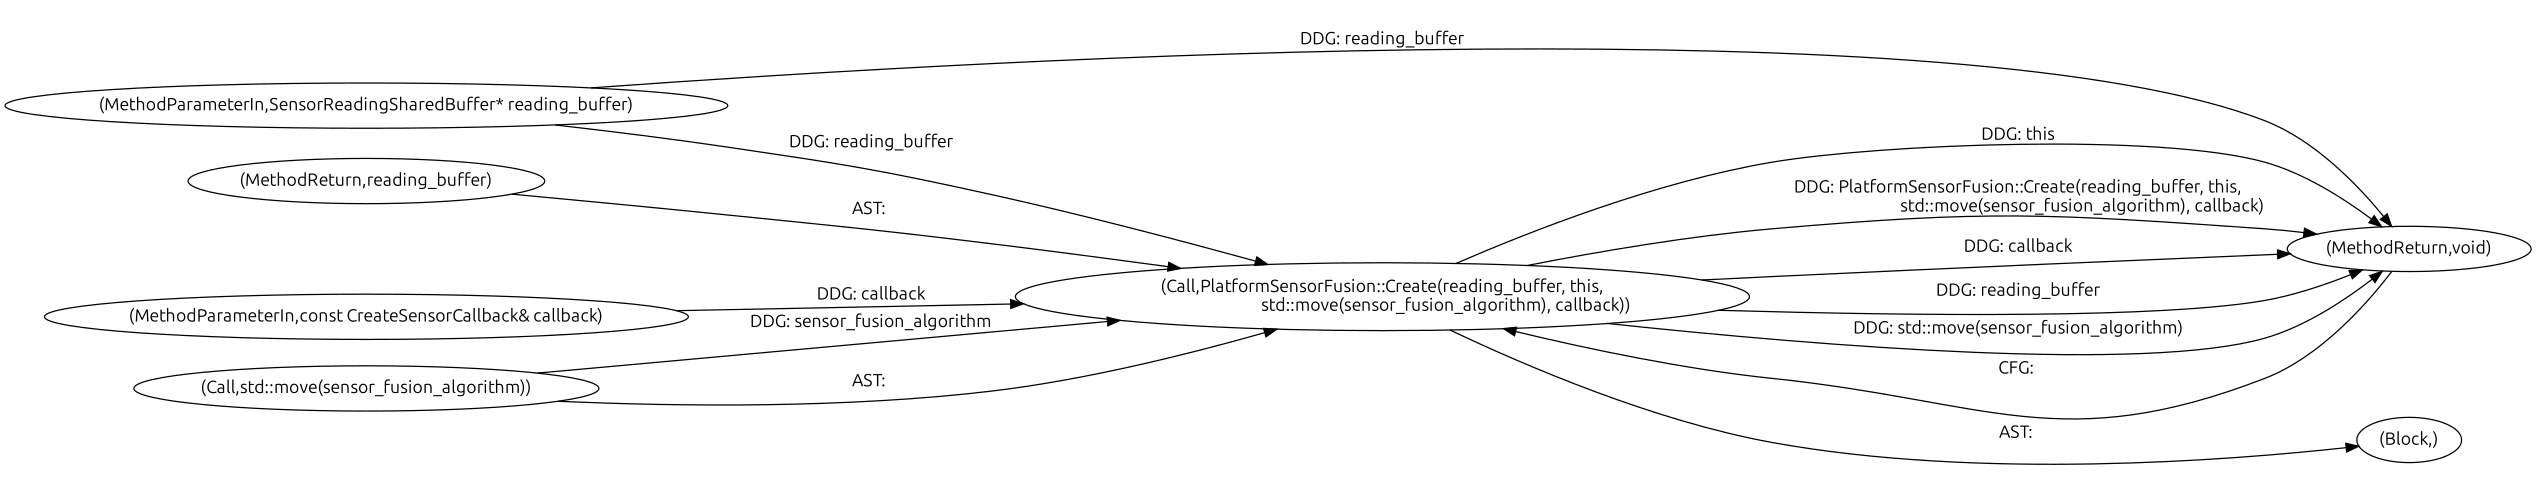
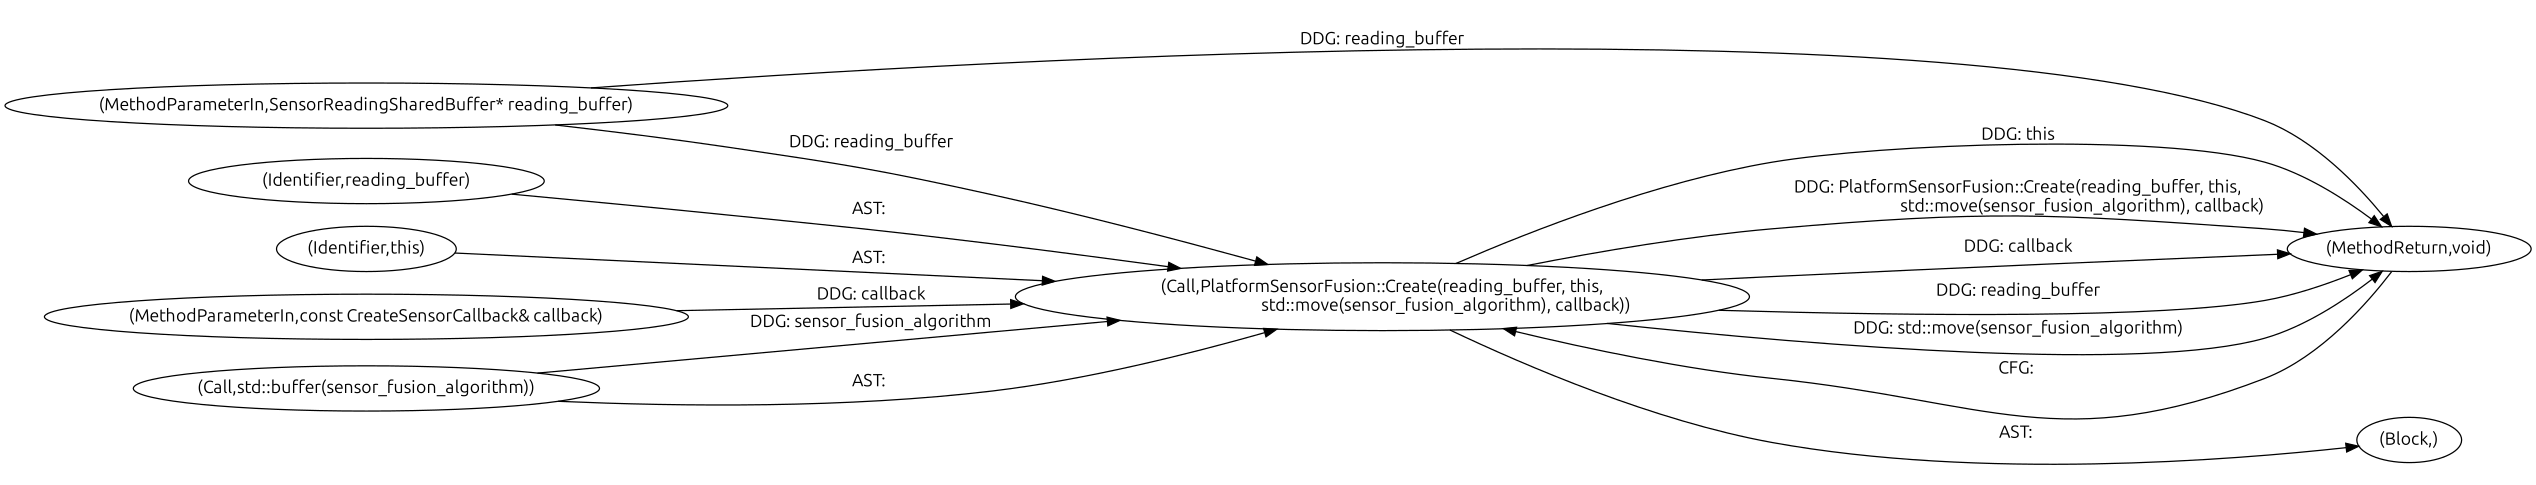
node "(MethodReturn,reading_buffer)": label "(MethodReturn,reading_buffer)" -> "(Identifier,reading_buffer)"
node "(Identifier,this)": added
node "(Call,std::move(sensor_fusion_algorithm))": label "(Call,std::move(sensor_fusion_algorithm))" -> "(Call,std::buffer(sensor_fusion_algorithm))"
